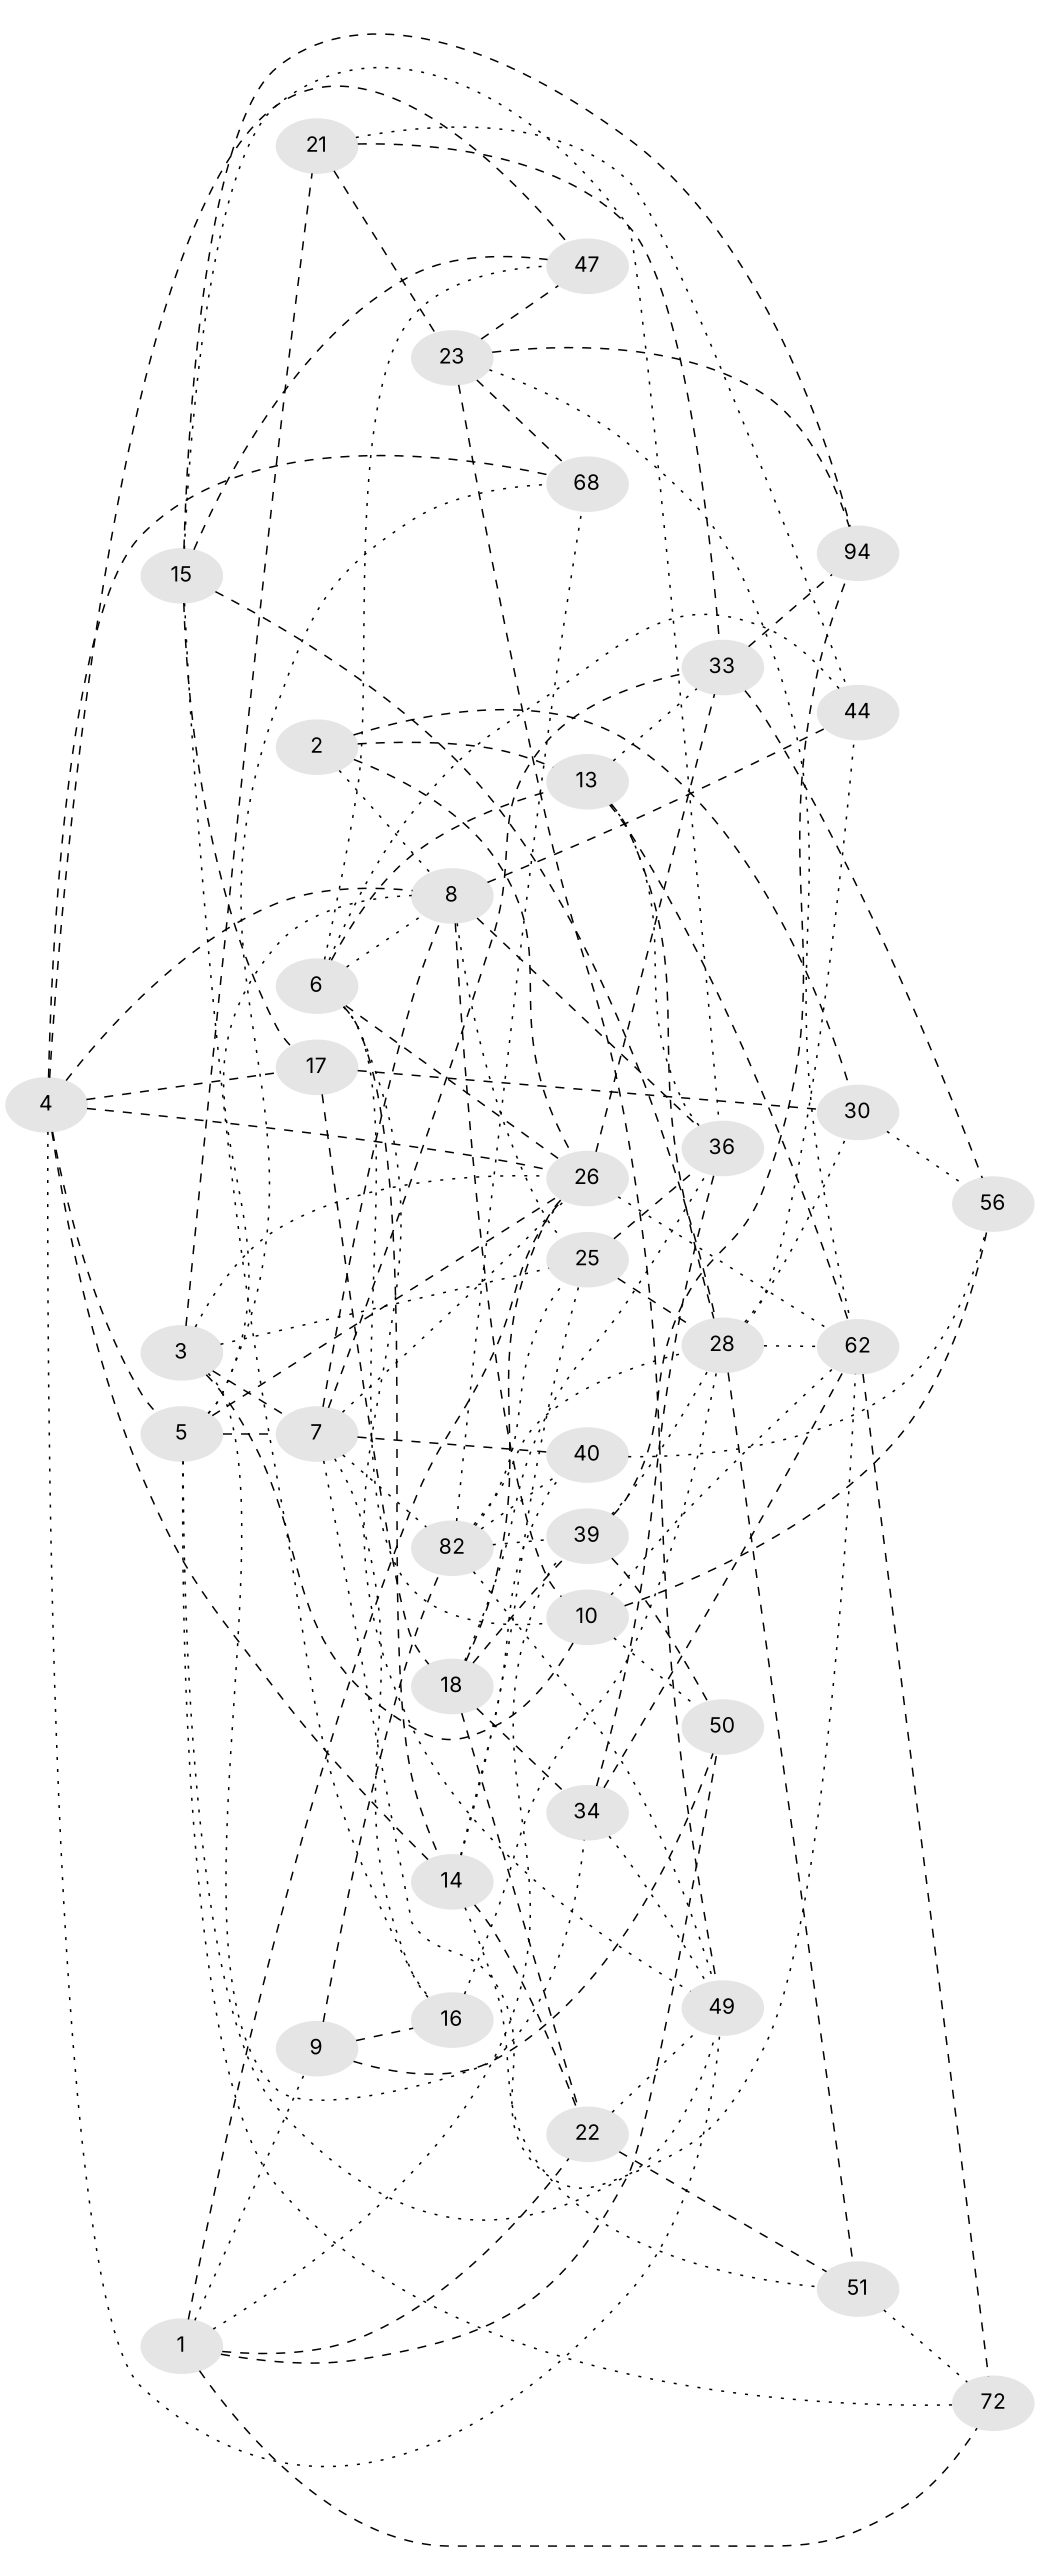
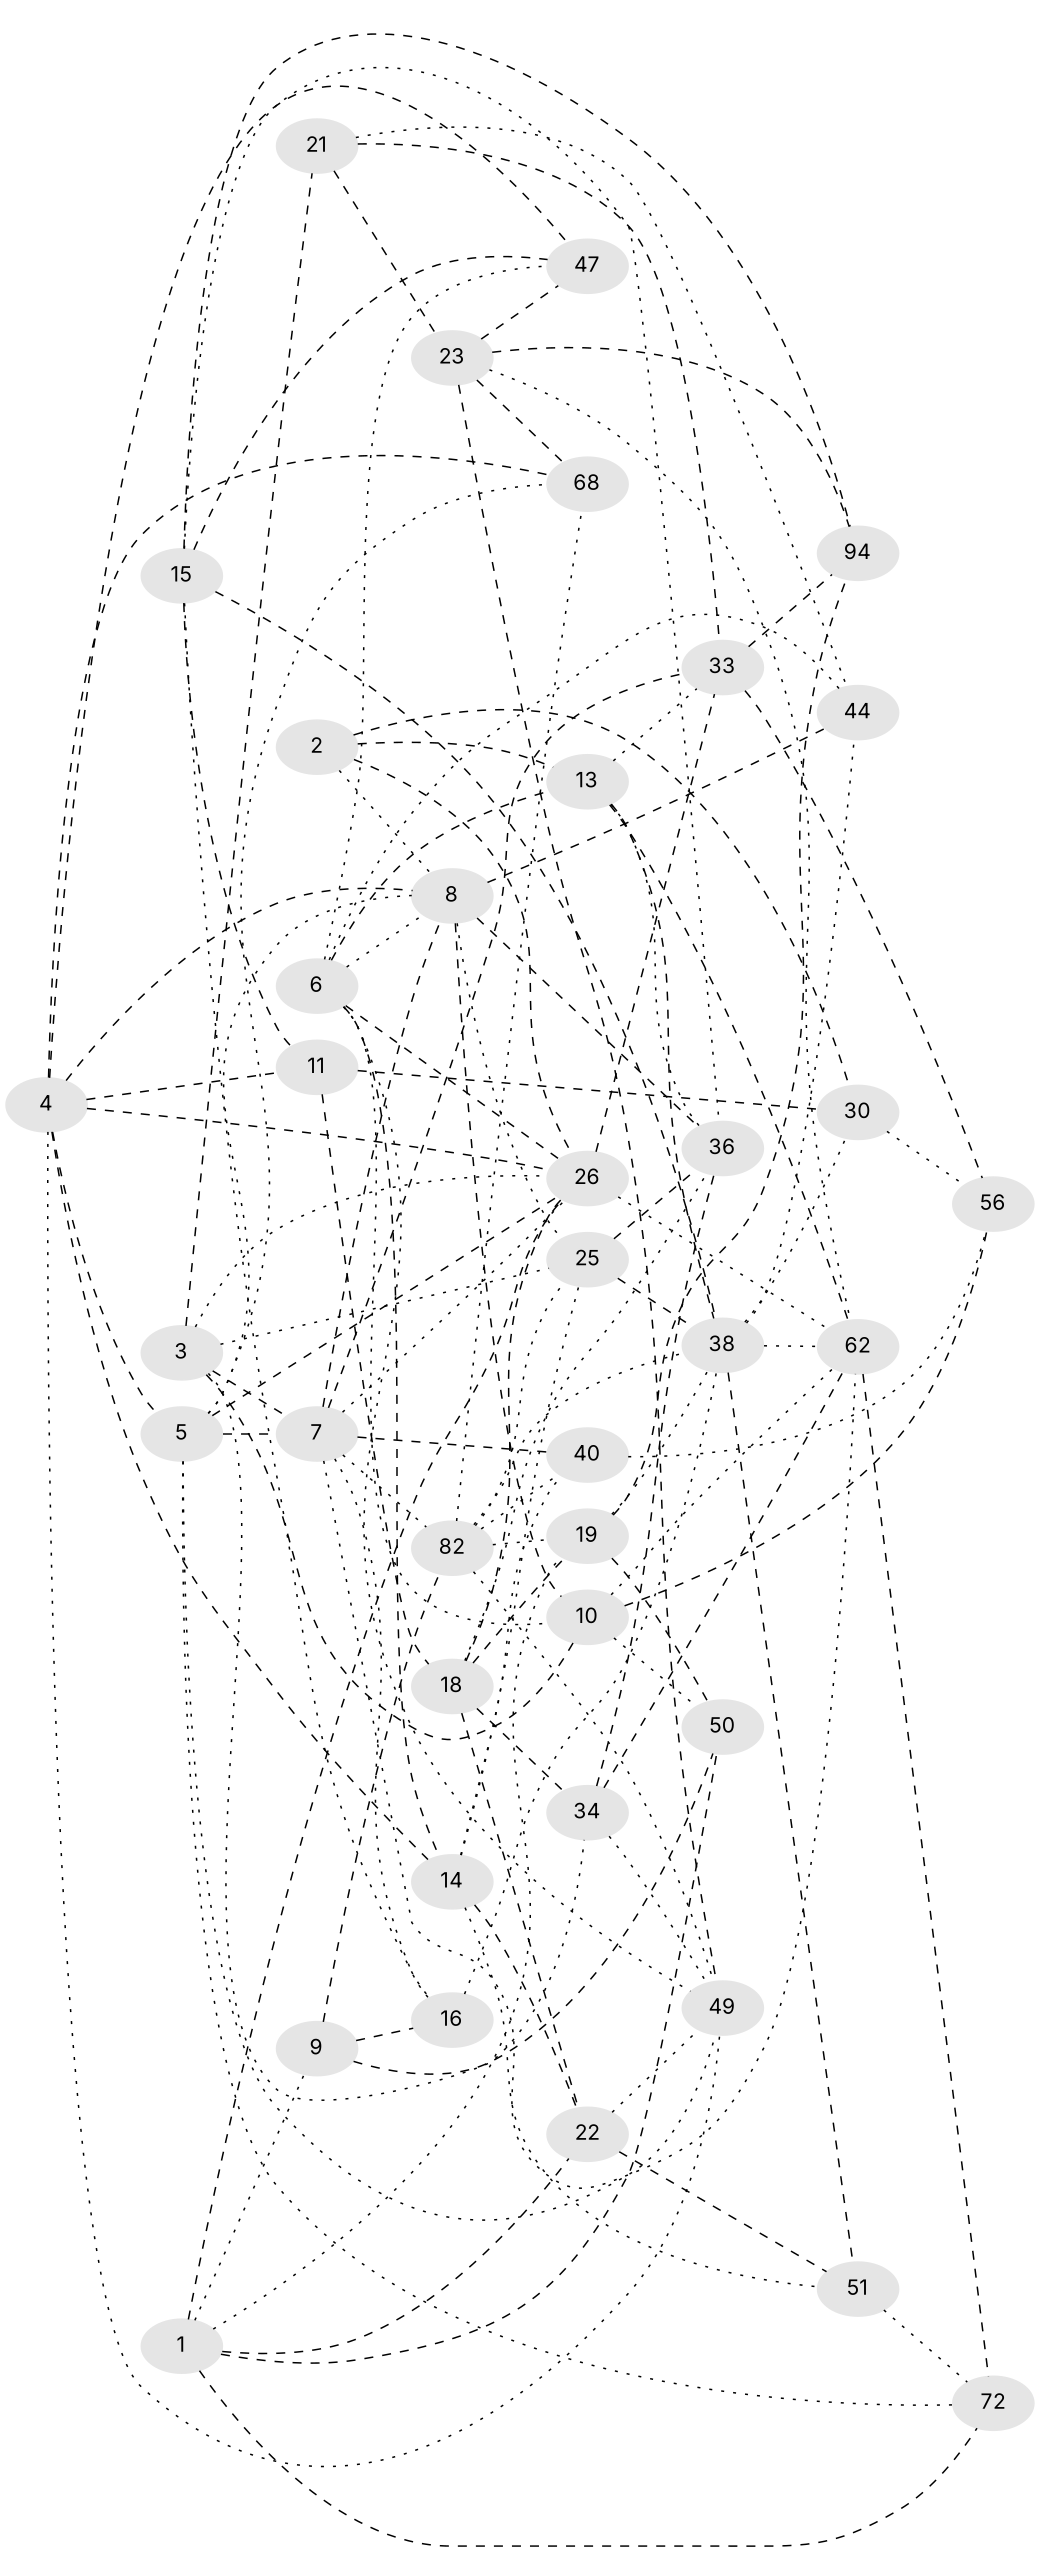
node "17": label "17" -> "11"
node "28": label "28" -> "38"
node "39": label "39" -> "19"
